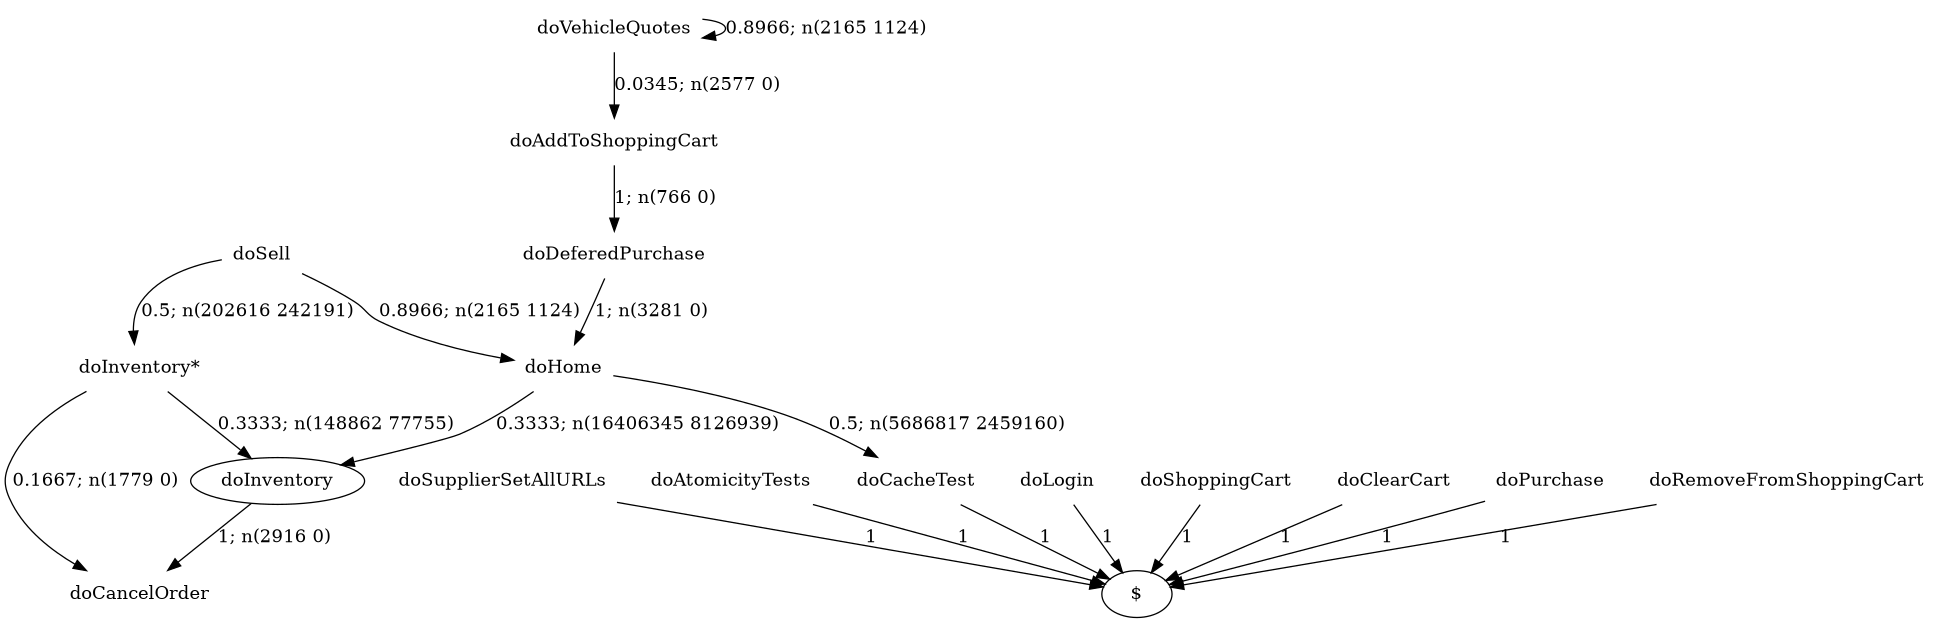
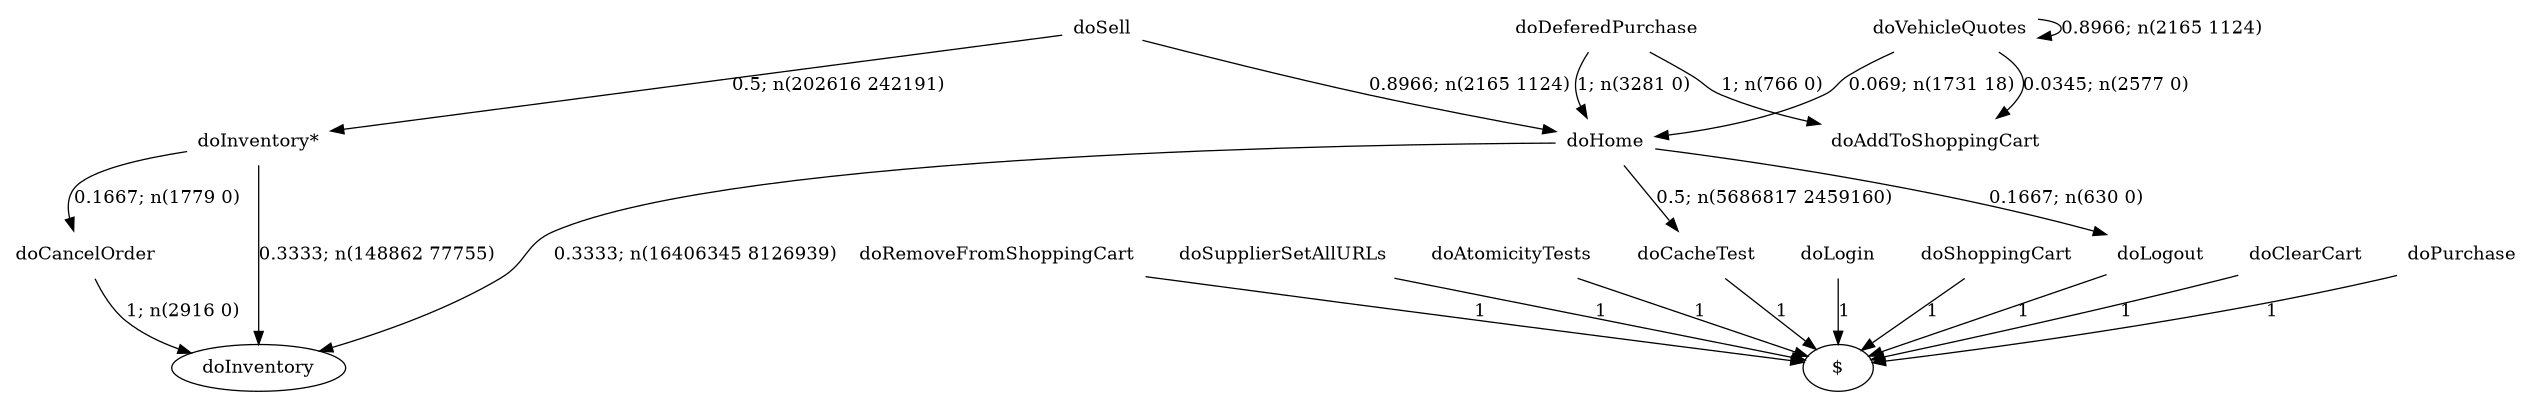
edge "doVehicleQuotes" -> "doHome": added, label "0.069; n(1731 18)"
edge "doAddToShoppingCart" -> "doDeferedPurchase": reversed
node "doLogout": added
edge "doInventory" -> "doCancelOrder": reversed
